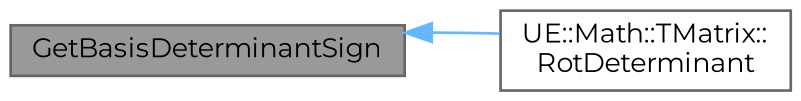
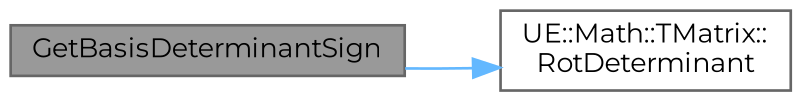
edge "UE::Math::TMatrix:: RotDeterminant" -> "GetBasisDeterminantSign": reversed
